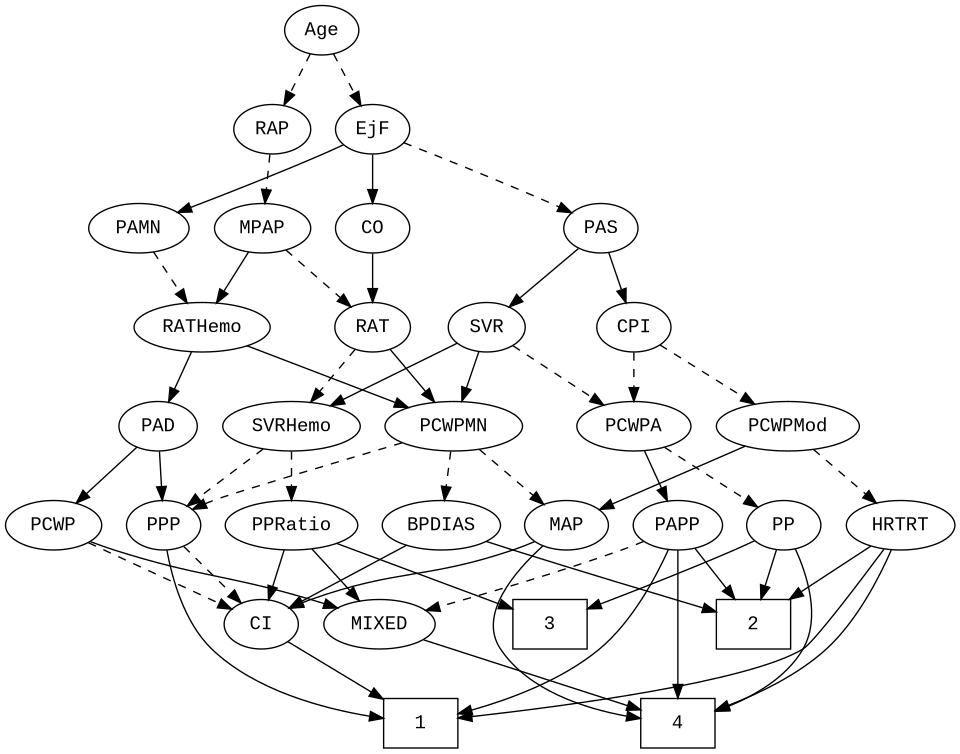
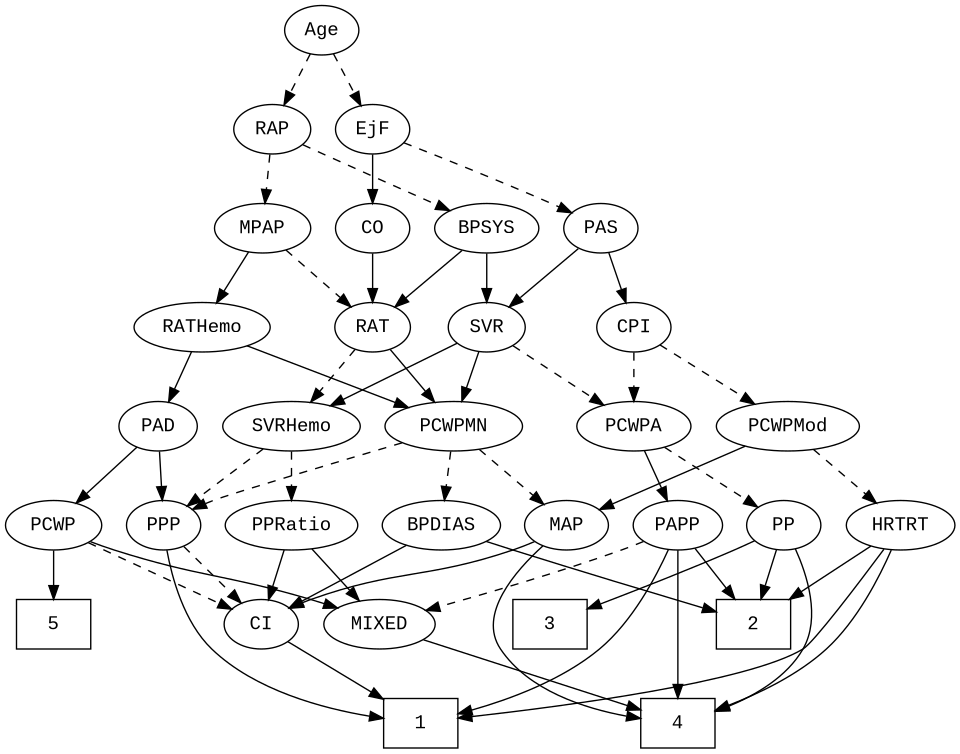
node "PAMN": removed
node "BPSYS": added
edge "PPRatio" -> "3": removed
node "5": added
